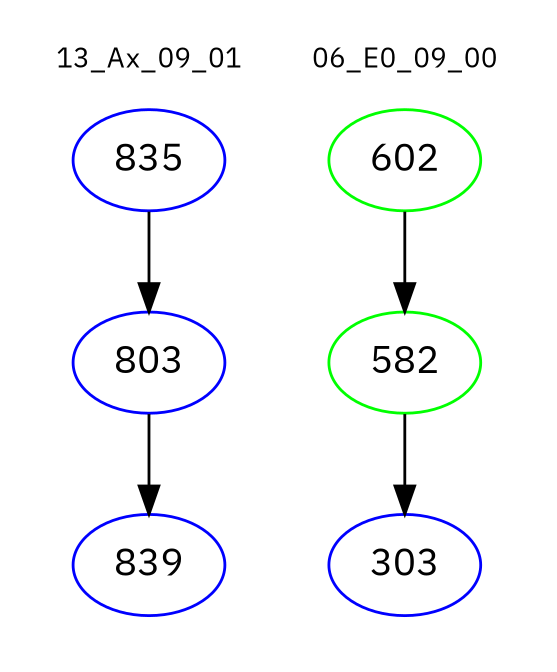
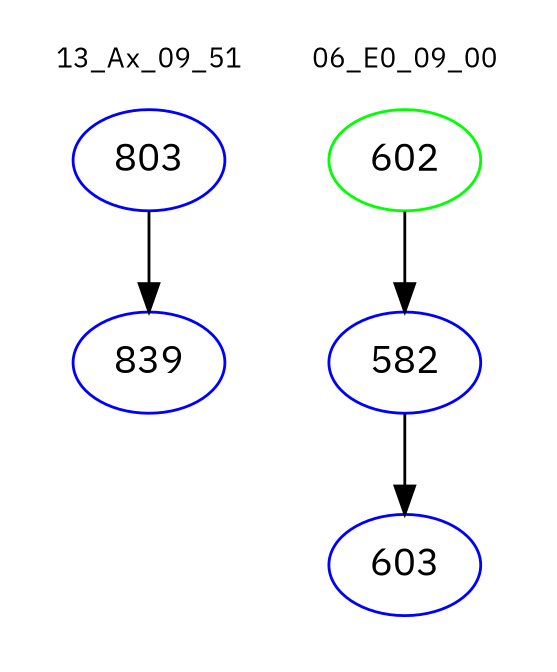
cluster "13_Ax_09_01": label "13_Ax_09_01" -> "13_Ax_09_51"
node "835": removed
node "582": color green -> blue
node "303": label "303" -> "603"
